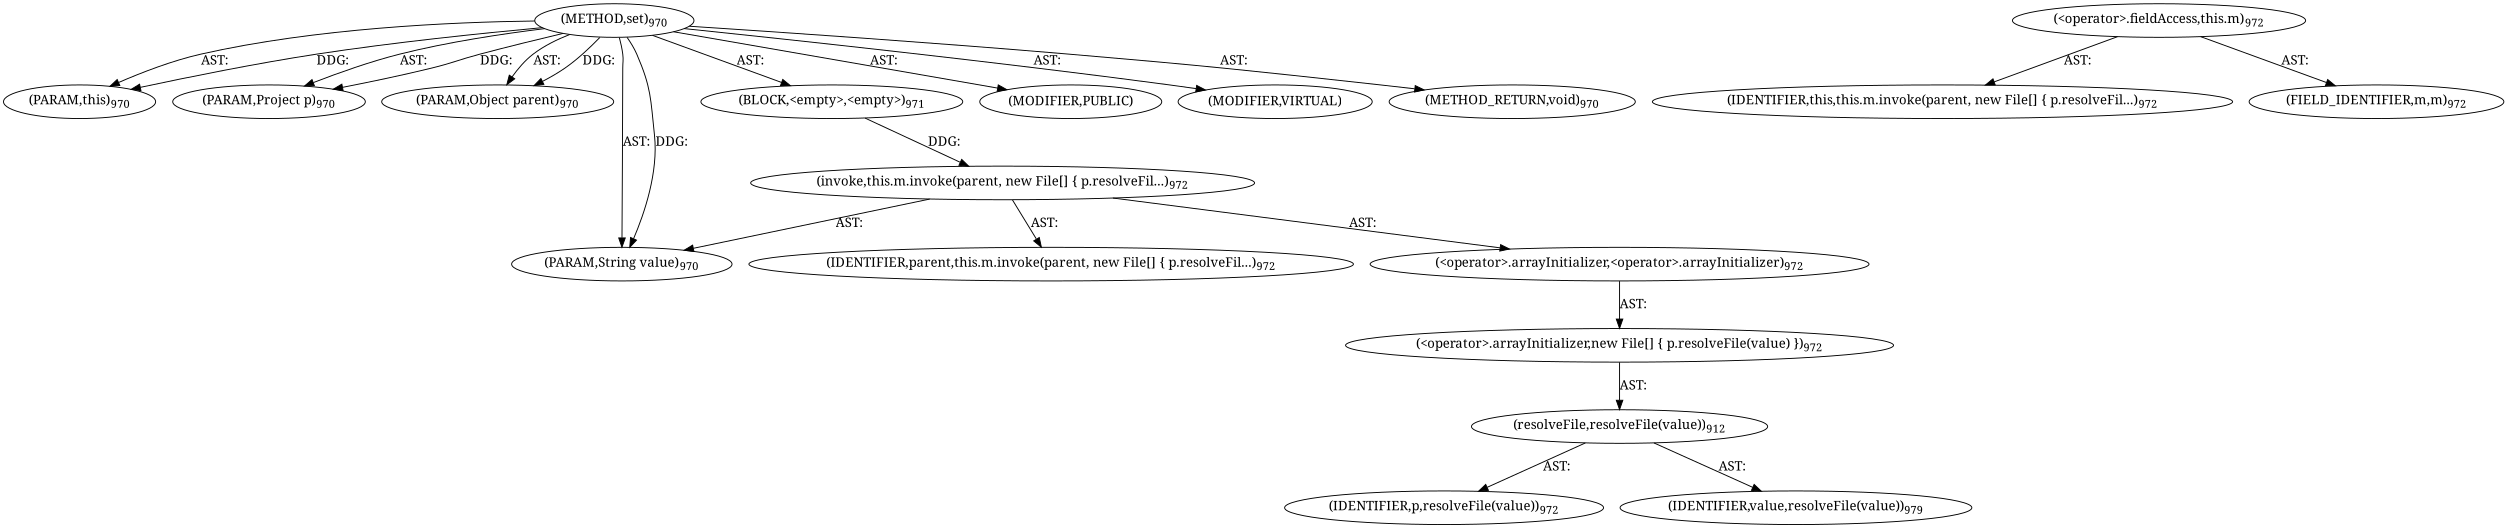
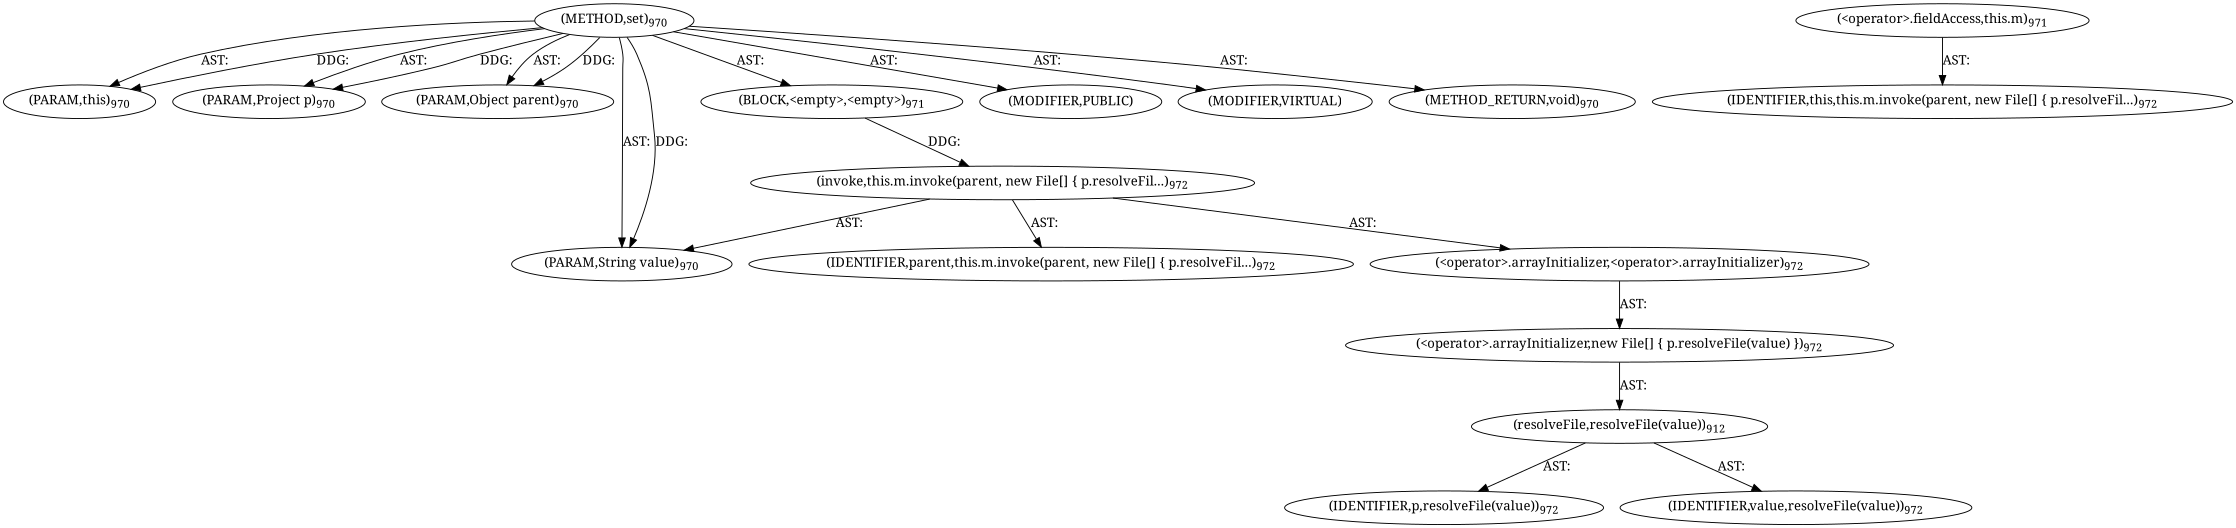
node "(<operator>.fieldAccess,this.m)": text "972" -> "971"
node "(FIELD_IDENTIFIER,m,m)": removed
node "(IDENTIFIER,value,resolveFile(value))": text "979" -> "972"
